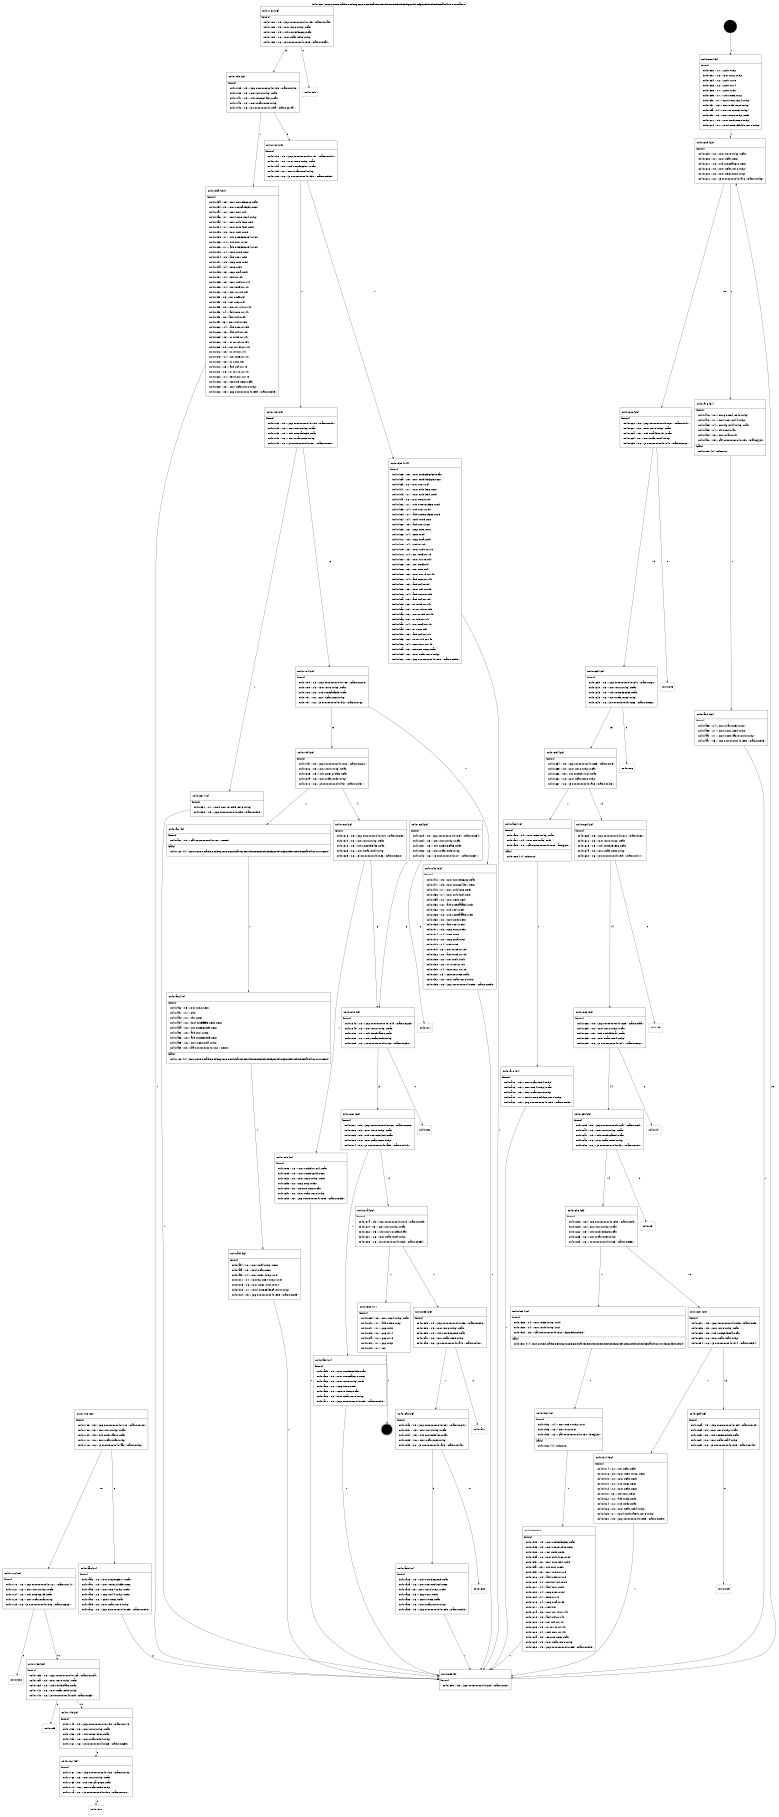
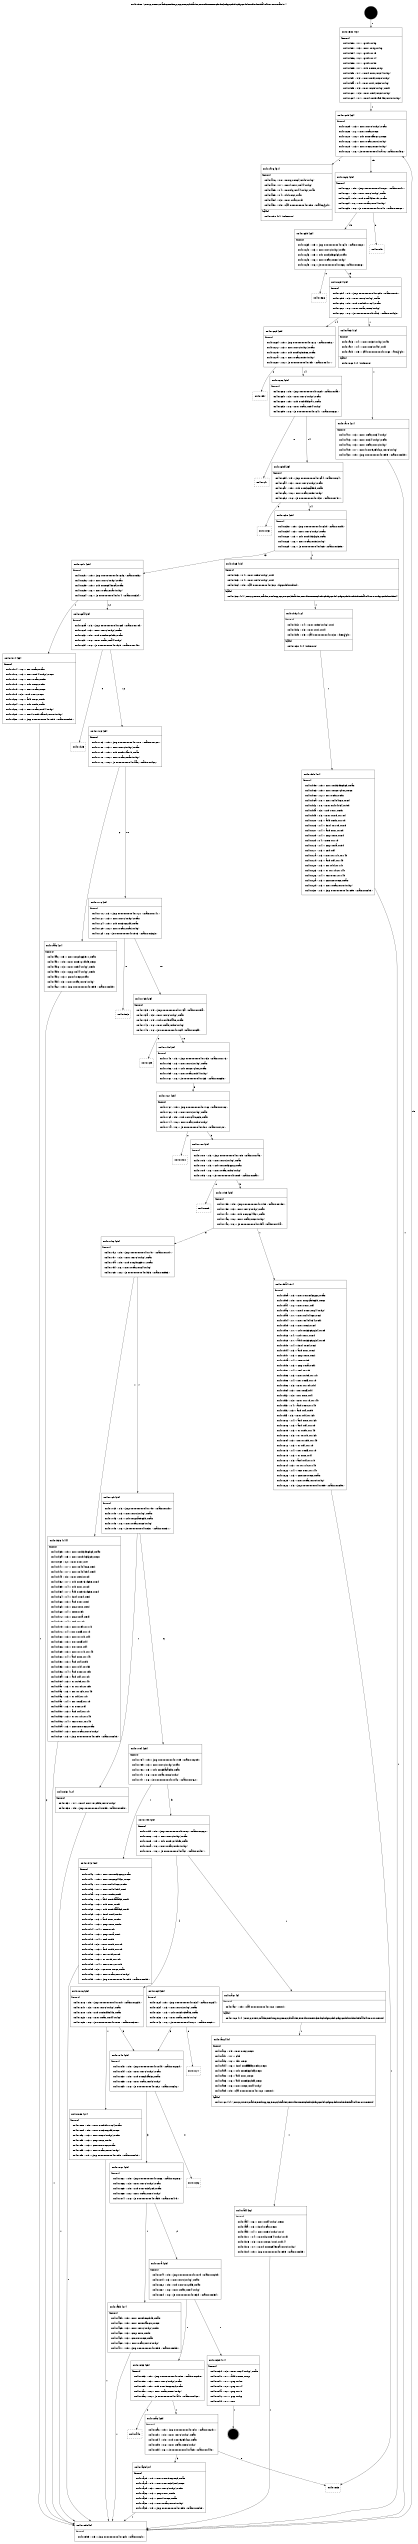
edge "0x4016ea [25]" -> "0x401703 [25]": added, label "12"
node "0x401a95 [23]": removed
edge "0x401767 [25]" -> "0x401780 [25]": added, label "9"
edge "0x401d9a [151]" -> "0x401e99 [5]": now "0x401d9a [151]" -> "0x4018c5"
